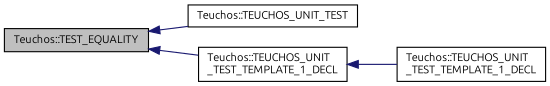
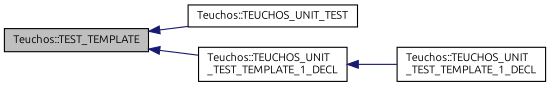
node "Teuchos::TEST_EQUALITY": label "Teuchos::TEST_EQUALITY" -> "Teuchos::TEST_TEMPLATE"
